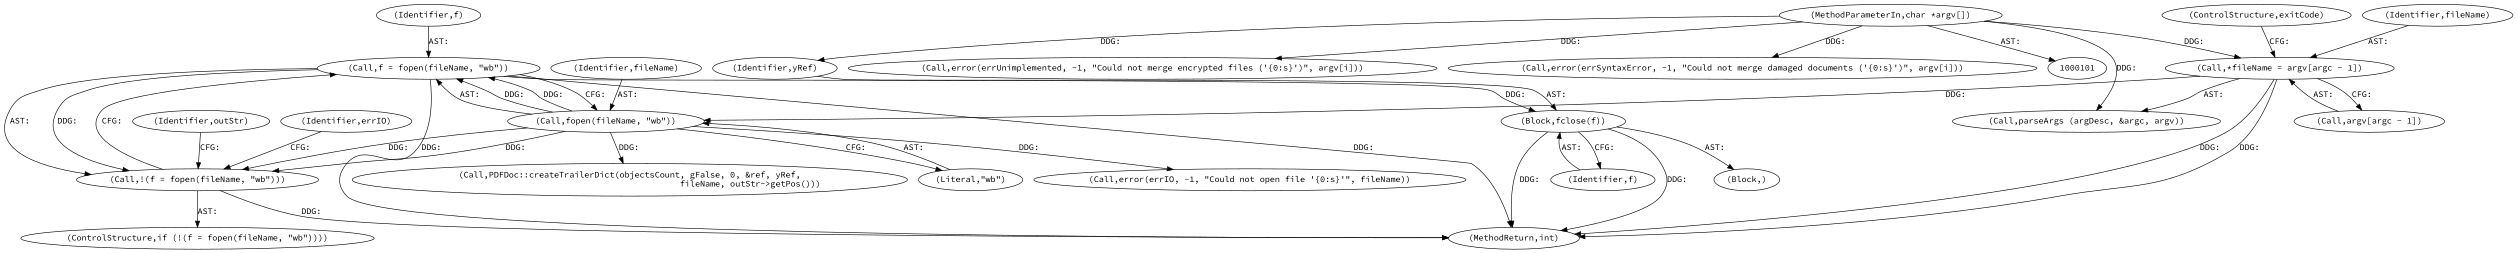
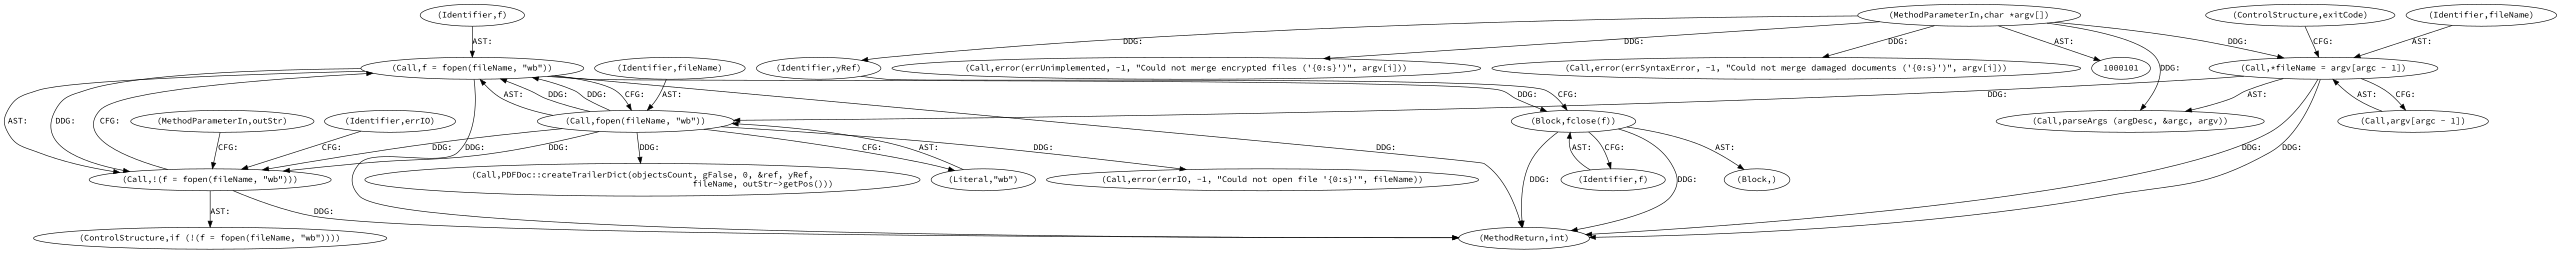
edge "(Identifier,yRef)" -> "(Block,fclose(f))": label "AST: " -> "CFG: "
node "(Identifier,outStr)": label "(Identifier,outStr)" -> "(MethodParameterIn,outStr)"
